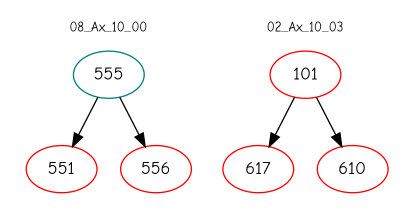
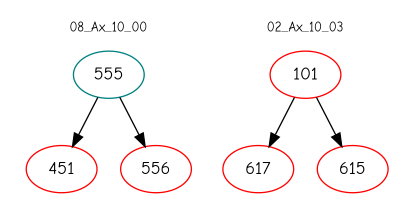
node "551": label "551" -> "451"
node "610": label "610" -> "615"
